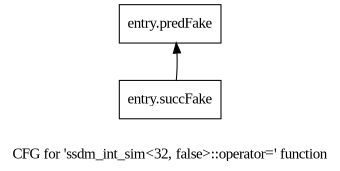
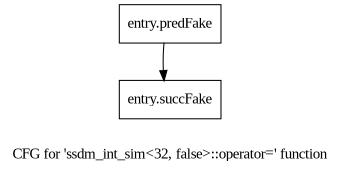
edge "entry.succFake" -> "entry.predFake": reversed
